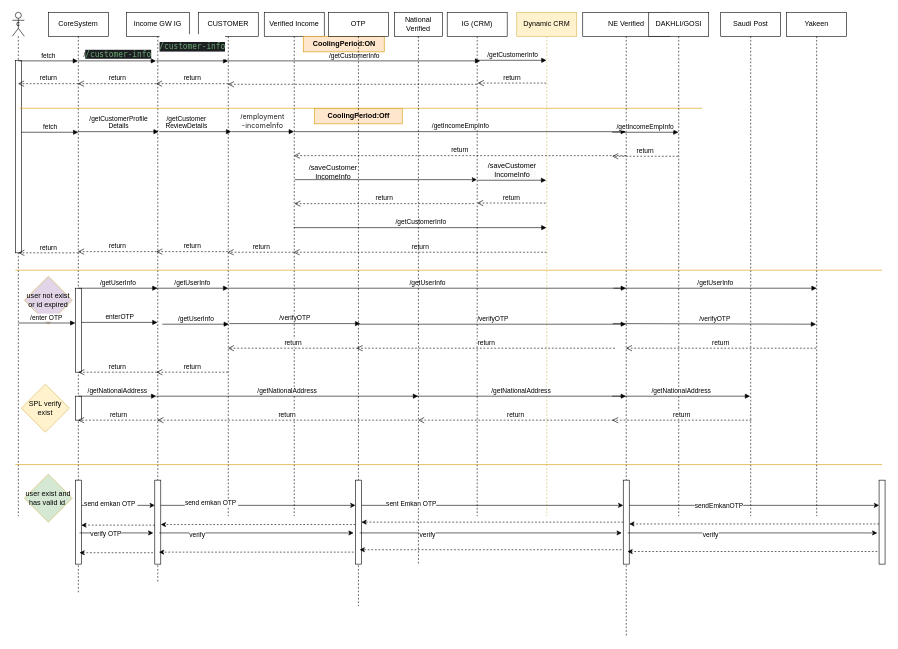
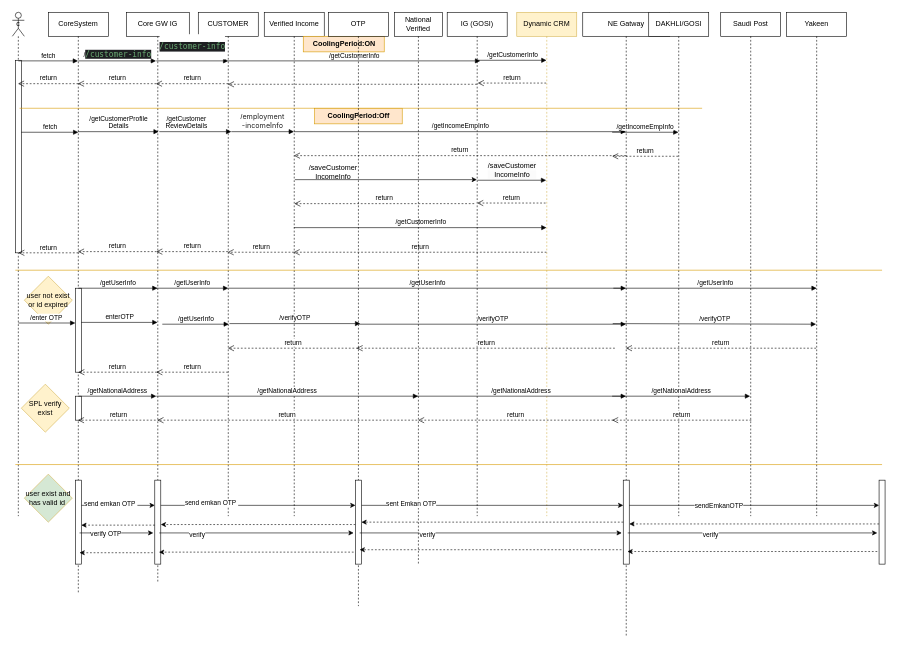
node "Income GW IG": label "Income GW IG" -> "Core GW IG"
node "IG (CRM)": label "IG (CRM)" -> "IG (GOSI)"
node "NE Verified": label "NE Verified" -> "NE Gatway"
node "user not exist or id expired": fillcolor #e1d5e7 -> #fff2cc
